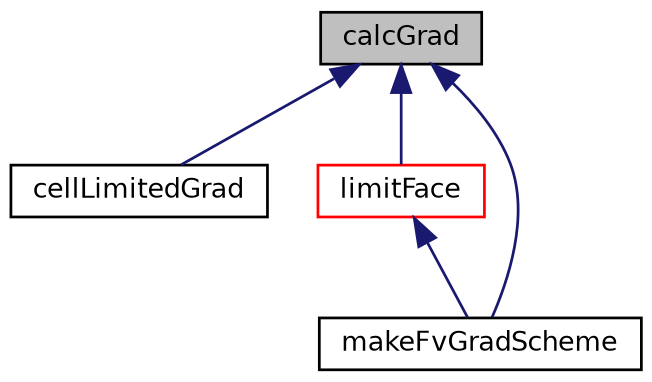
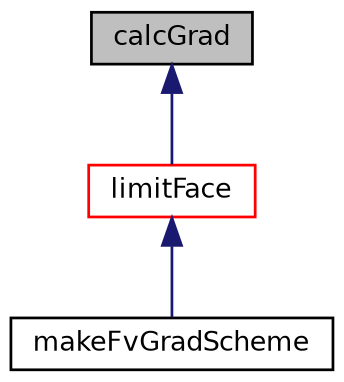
node "cellLimitedGrad": removed
edge "makeFvGradScheme" -> "calcGrad": removed
